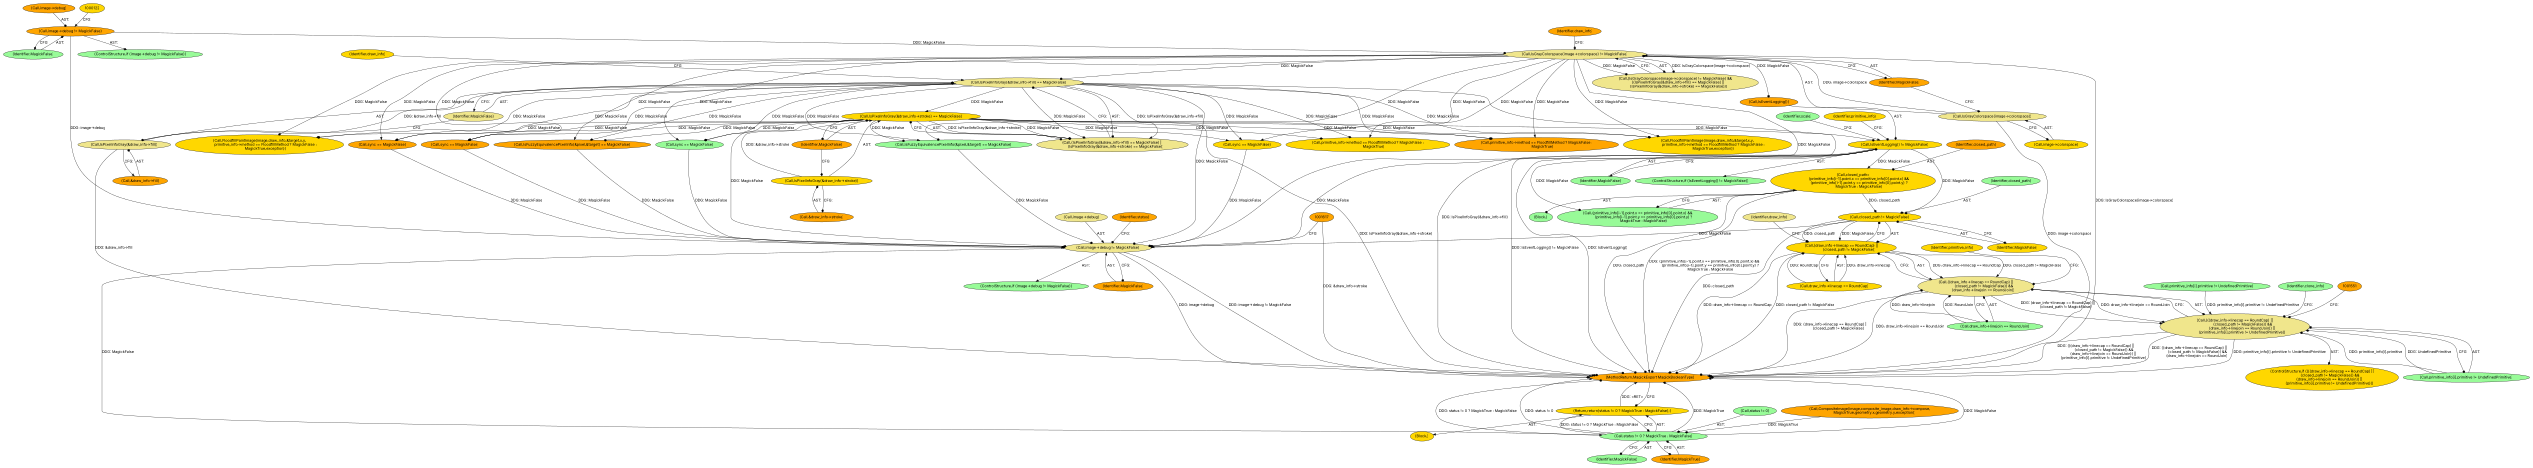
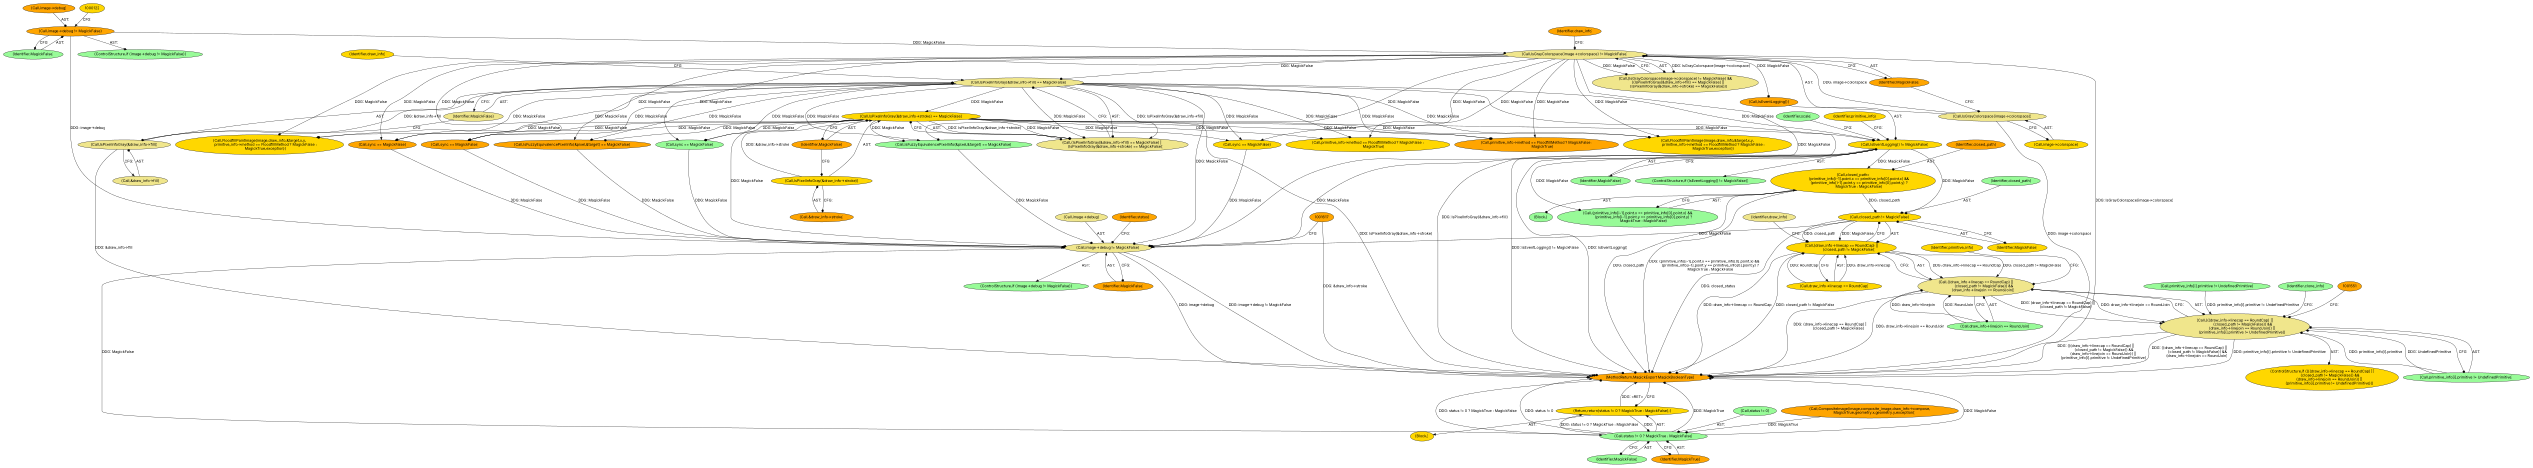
edge "(Call,IsPixelInfoGray(&draw_info->fill) == MagickFalse)" -> "(Call,IsEventLogging() != MagickFalse)": added, label "DDG: MagickFalse"
node "(Call,&draw_info->fill)": fillcolor orange -> khaki
edge "(Call,closed_path != MagickFalse)" -> "(MethodReturn,MagickExport MagickBooleanType)": label "DDG: closed_path" -> "DDG: closed_status"
edge "(Return,return(status != 0 ? MagickTrue : MagickFalse);)" -> "(Call,status != 0 ? MagickTrue : MagickFalse)": label "CFG: " -> "DDG: "
